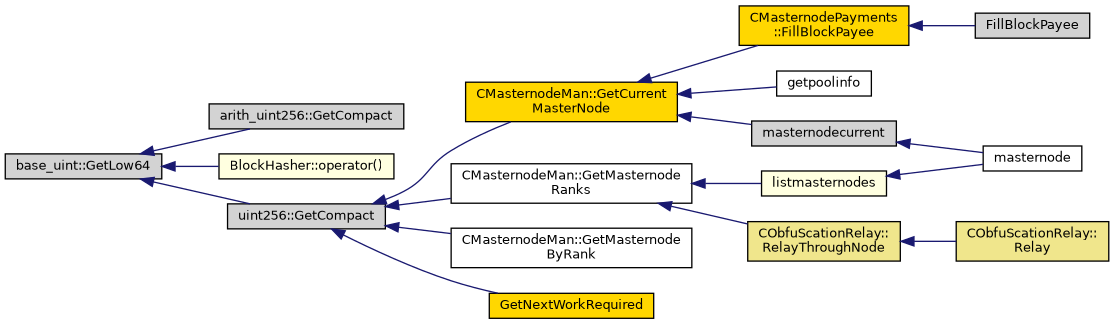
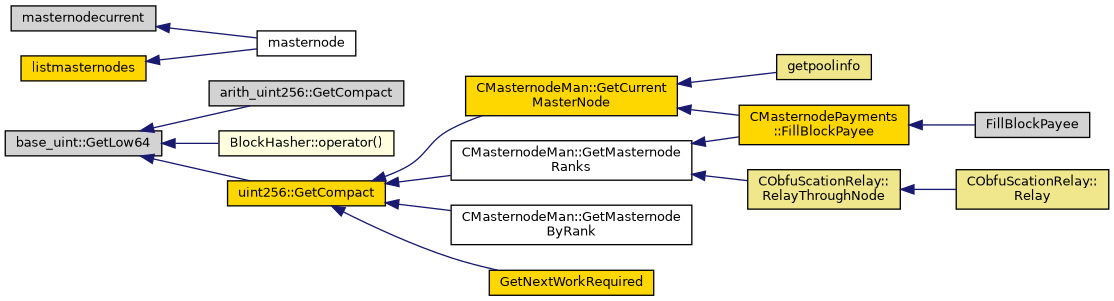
node "getpoolinfo": fillcolor white -> khaki
edge "masternodecurrent" -> "CMasternodeMan::GetCurrent MasterNode": removed
edge "listmasternodes" -> "CMasternodeMan::GetMasternode Ranks": now "CMasternodePayments ::FillBlockPayee" -> "CMasternodeMan::GetMasternode Ranks"
node "listmasternodes": fillcolor lightyellow -> gold
node "uint256::GetCompact": fillcolor lightgrey -> gold
